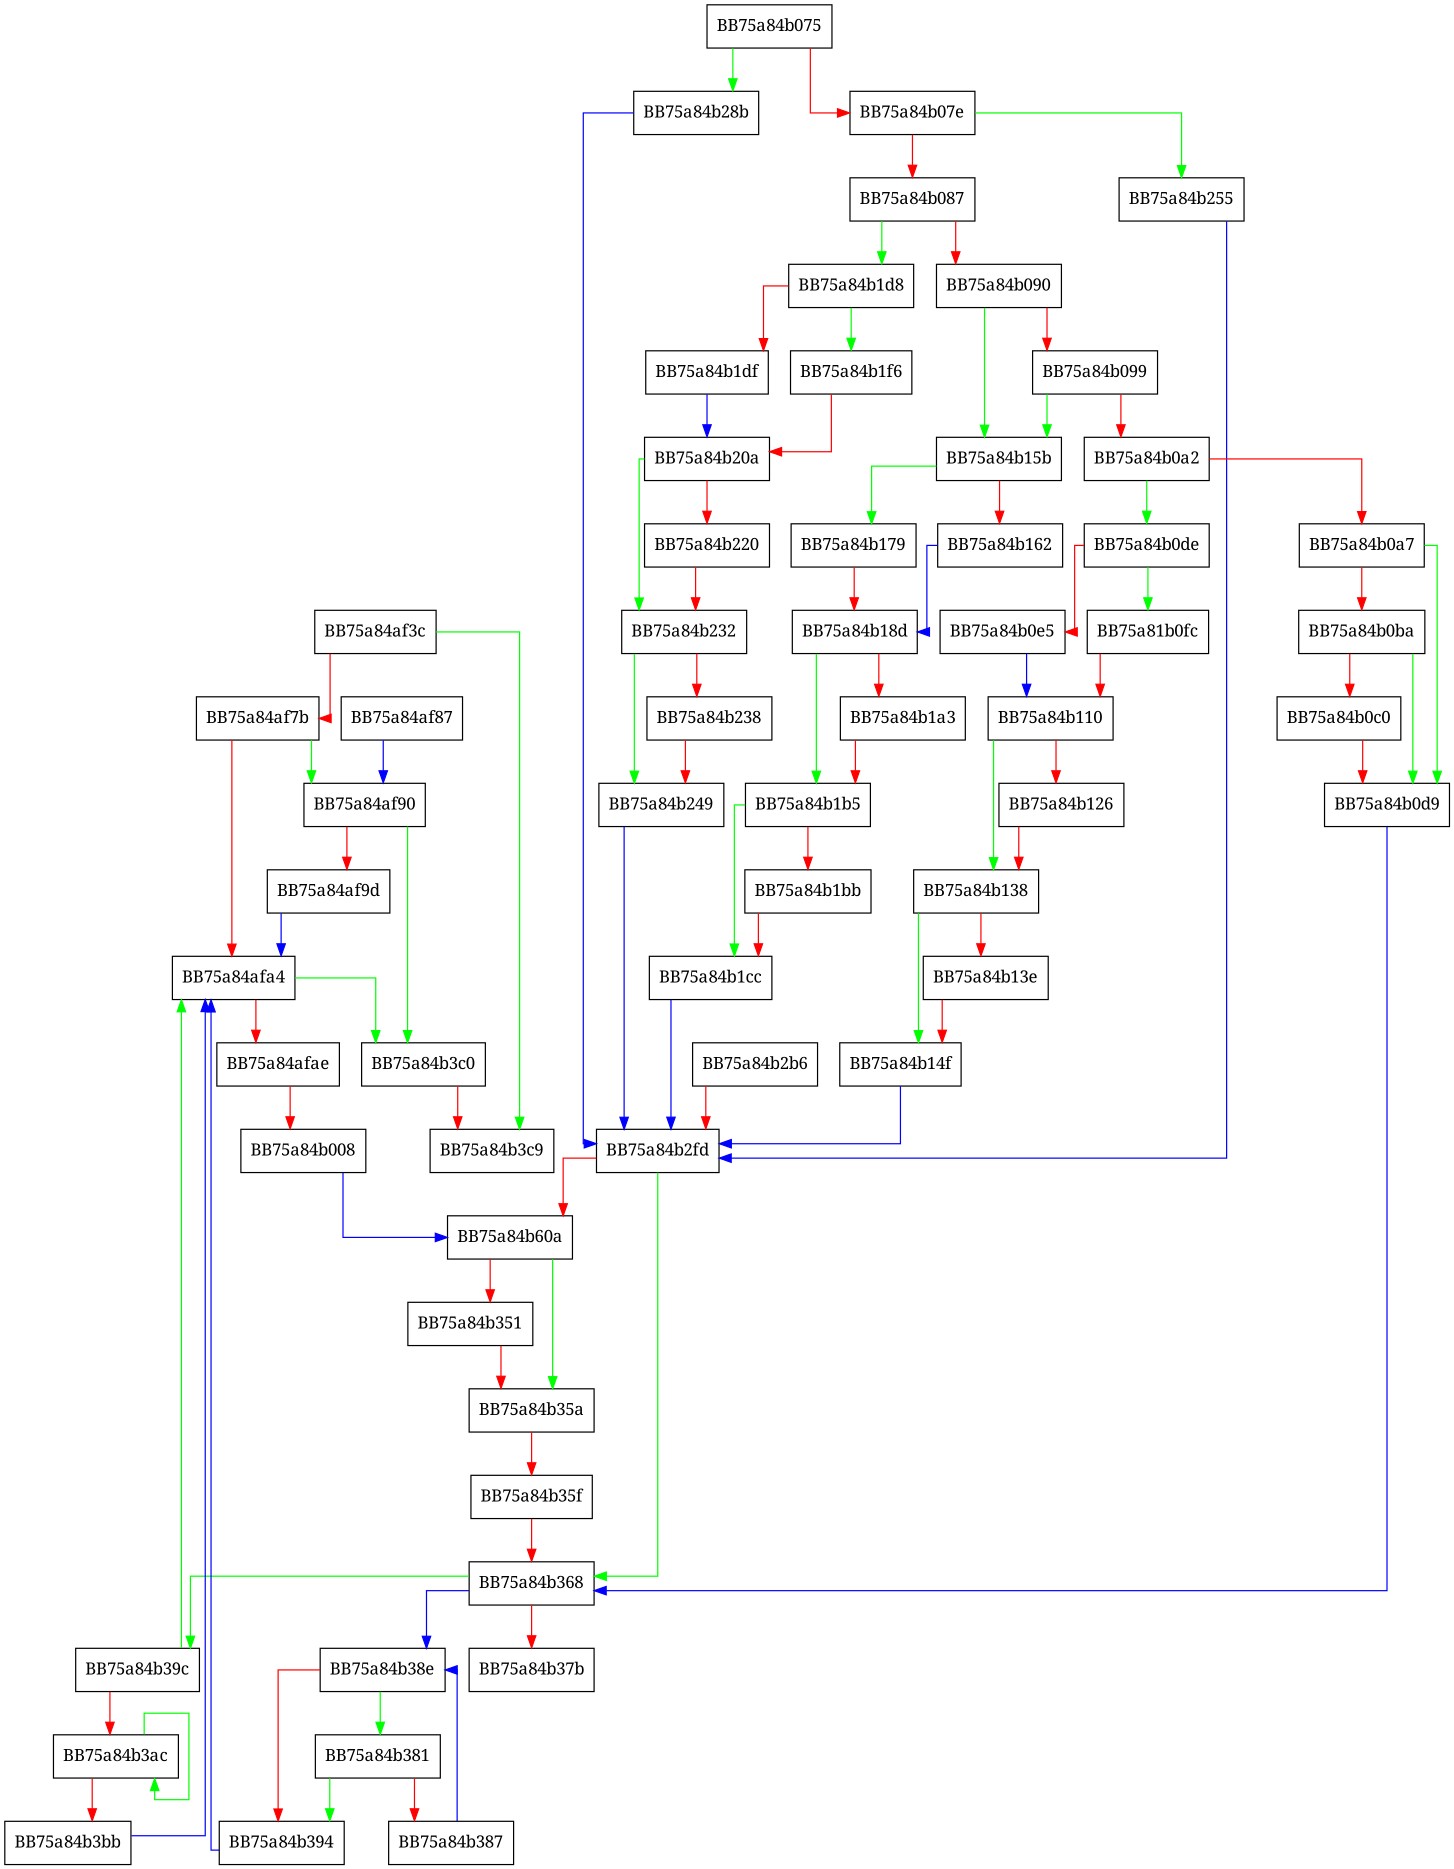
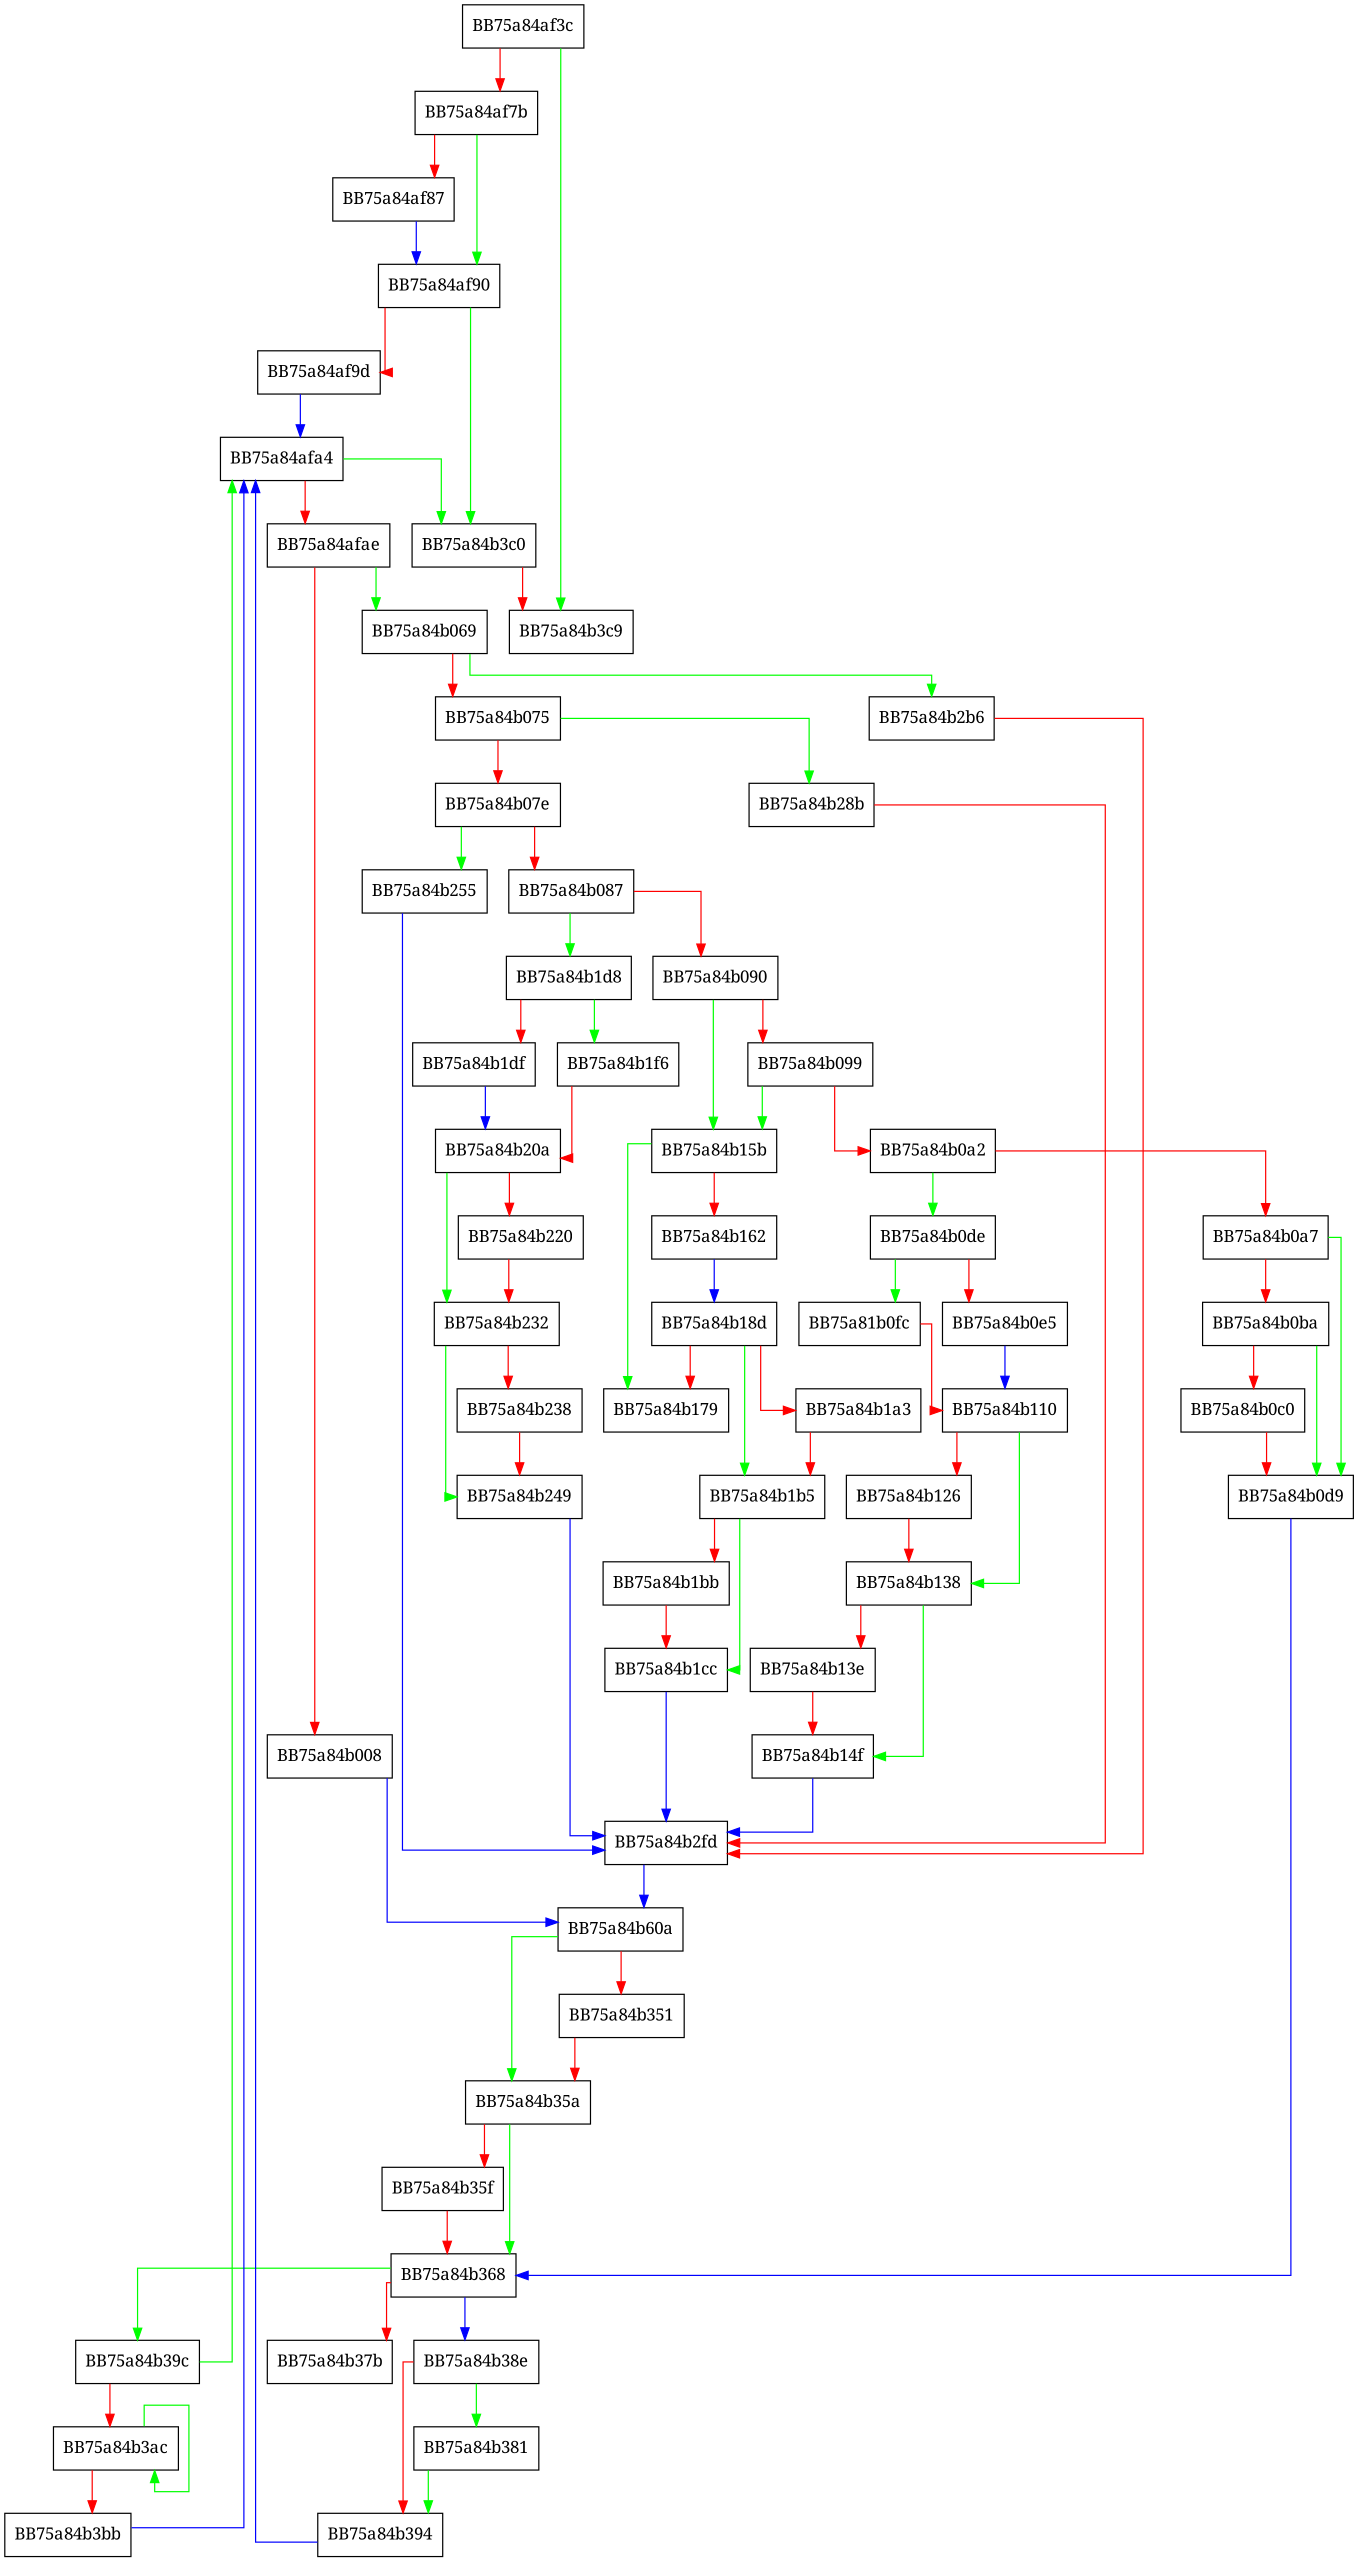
edge "BB75a84b179" -> "BB75a84b18d": reversed
edge "BB75a84b28b" -> "BB75a84b2fd": color blue -> red
node "BB75a84b069": added
edge "BB75a84af7b" -> "BB75a84afa4": now "BB75a84af7b" -> "BB75a84af87"
edge "BB75a84b2fd" -> "BB75a84b60a": color red -> blue
edge "BB75a84b2fd" -> "BB75a84b368": now "BB75a84b35a" -> "BB75a84b368"
node "BB75a84b387": removed
